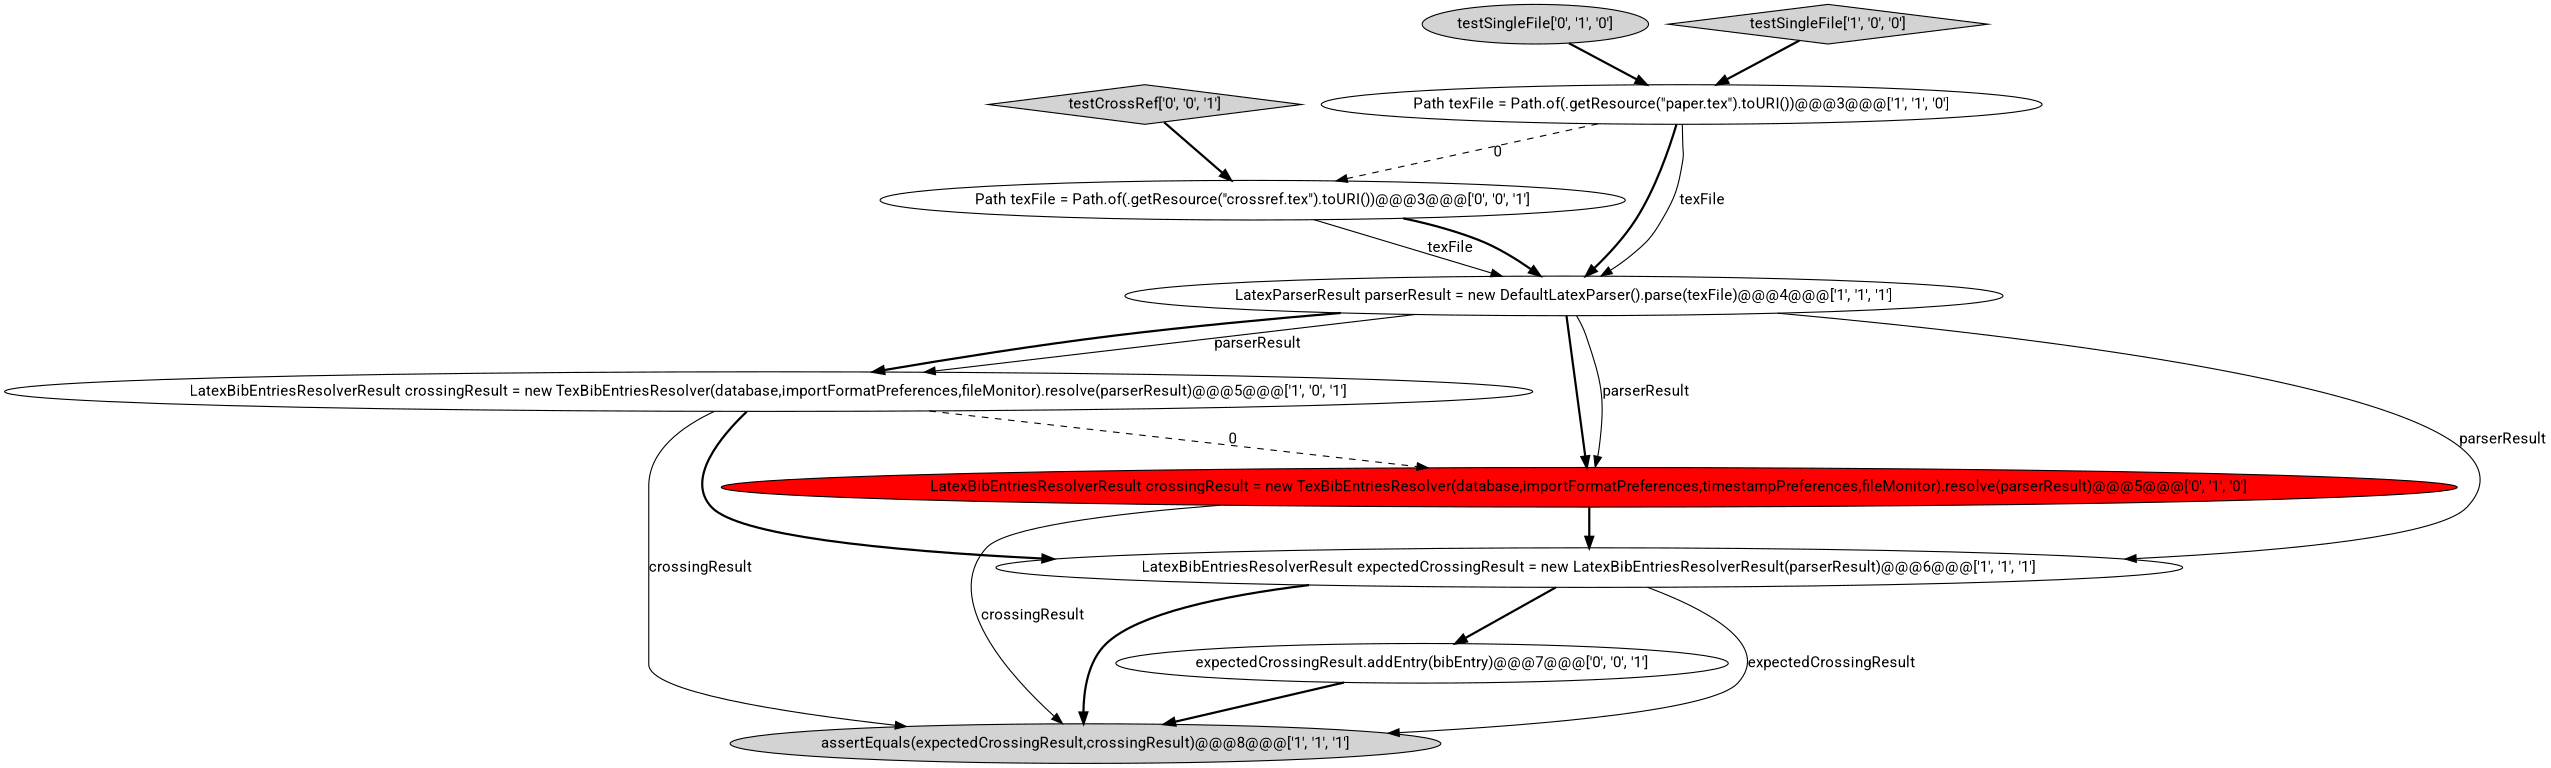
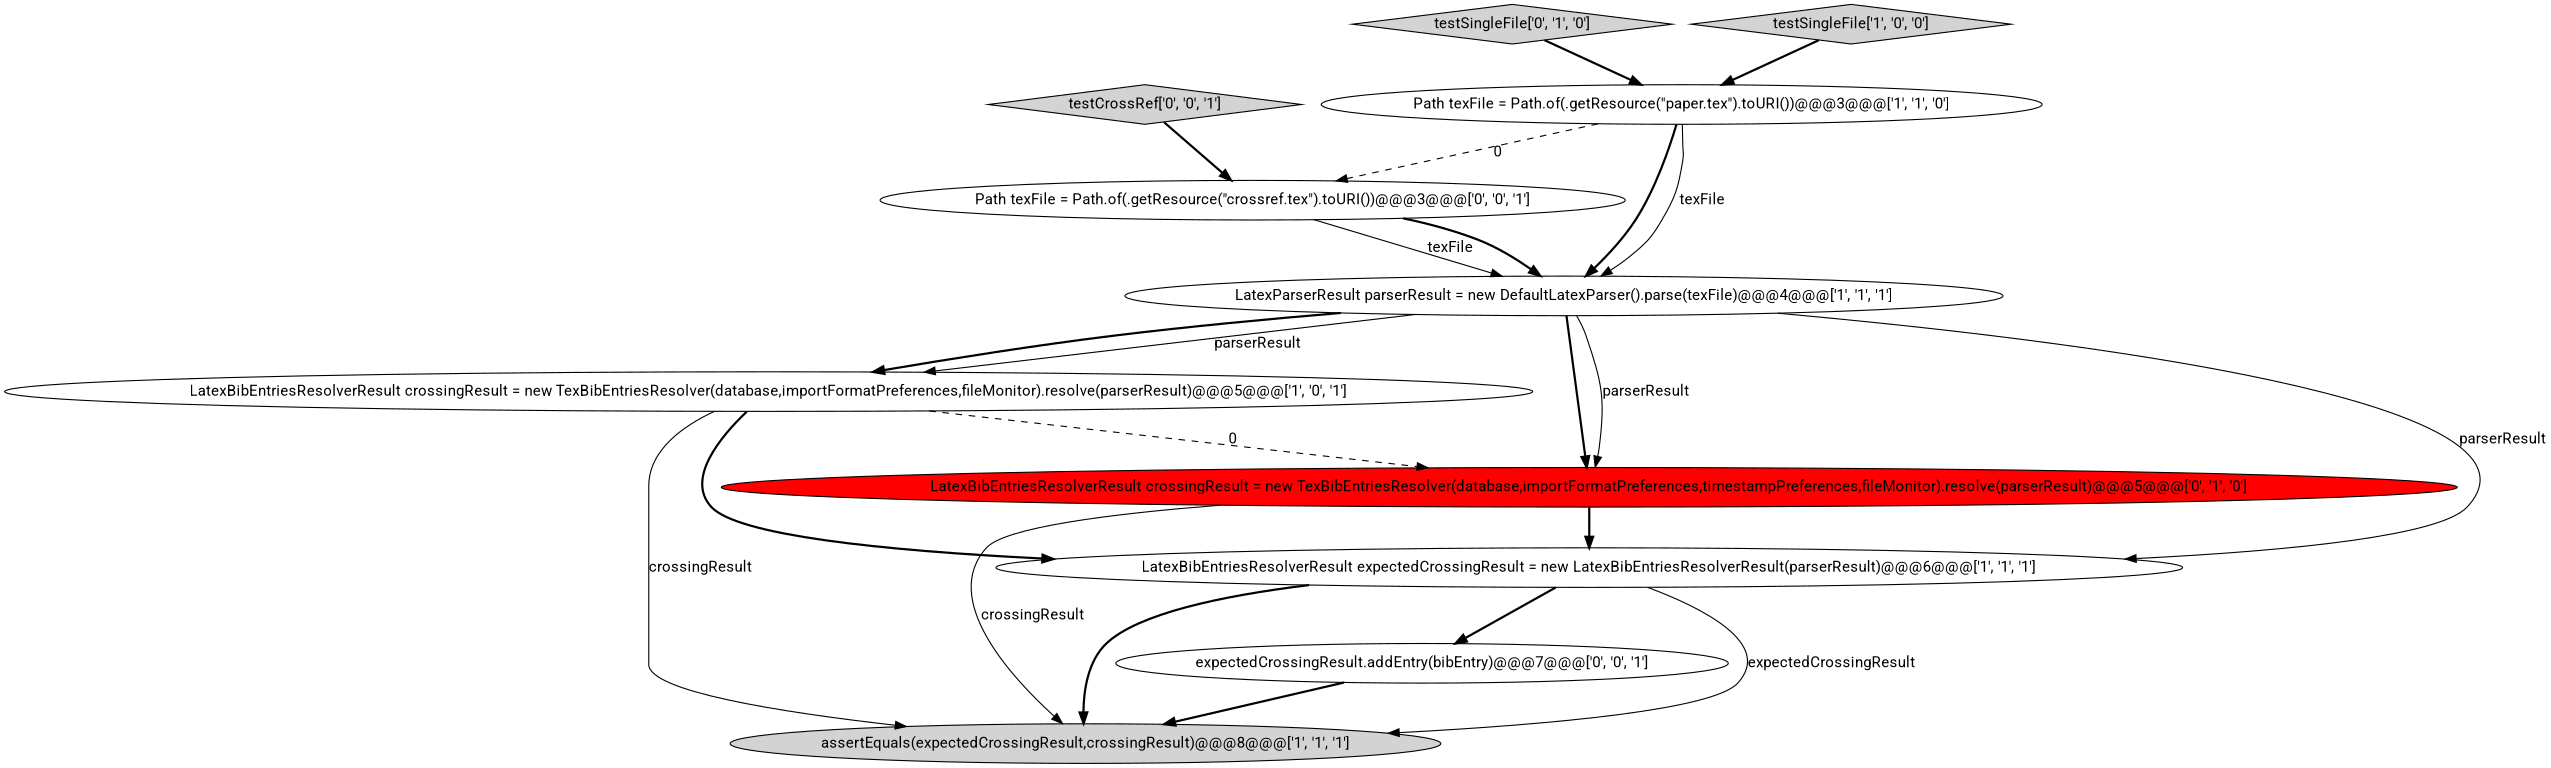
node "testSingleFile['0', '1', '0']": shape ellipse -> diamond
